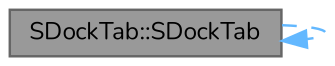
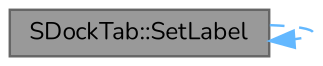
node "SDockTab::SDockTab": label "SDockTab::SDockTab" -> "SDockTab::SetLabel"
